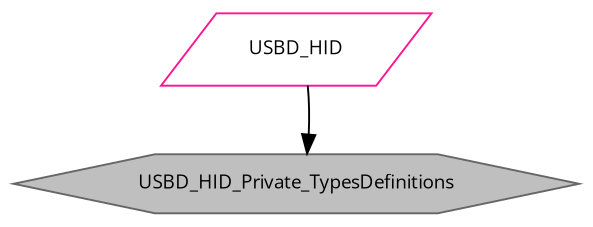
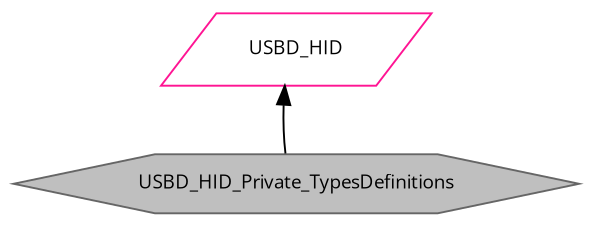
edge "USBD_HID" -> "USBD_HID_Private_TypesDefinitions": reversed
